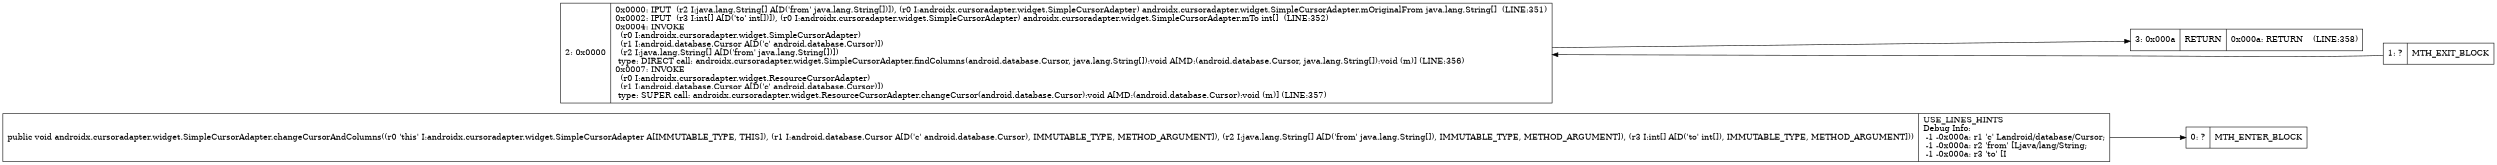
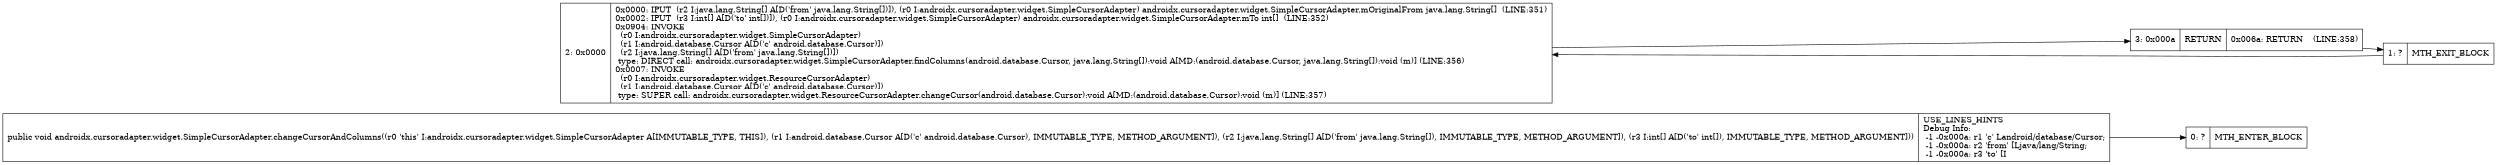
node "2: 0x0000": text "0x0004: INVOKE" -> "0x0904: INVOKE"
node "3: 0x000a": text "0x000a: RETURN    (LINE:358)" -> "0x006a: RETURN    (LINE:358)"
edge "3: 0x000a" -> "1: ?": added
